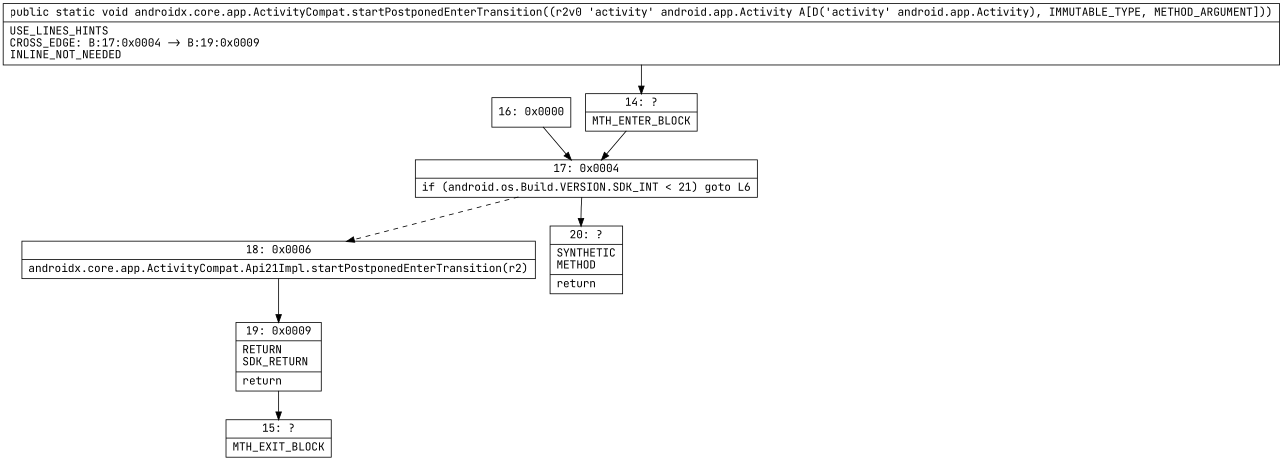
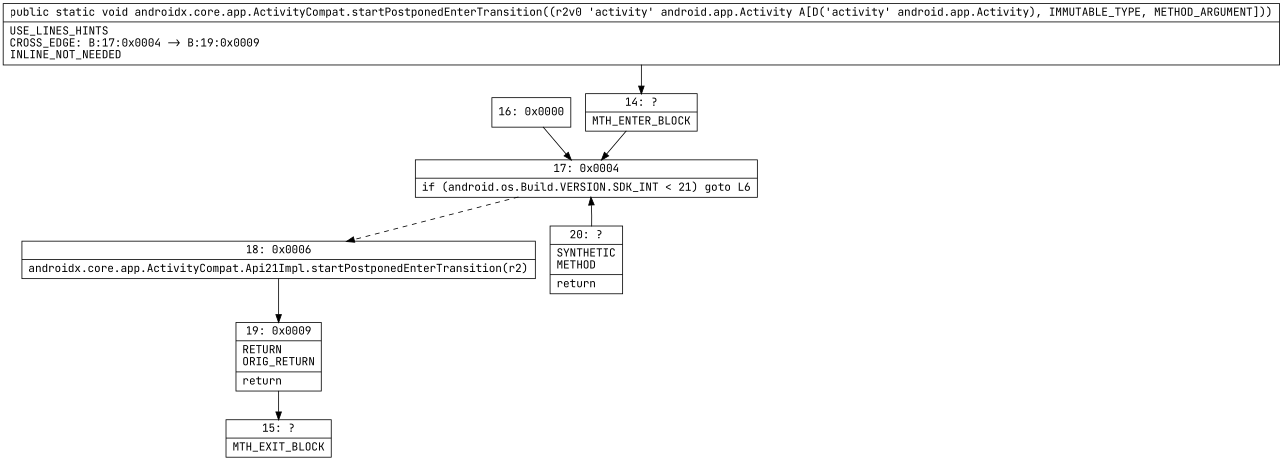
edge "17: 0x0004" -> "20: ?": reversed
node "19: 0x0009": text "SDK_RETURN" -> "ORIG_RETURN"
